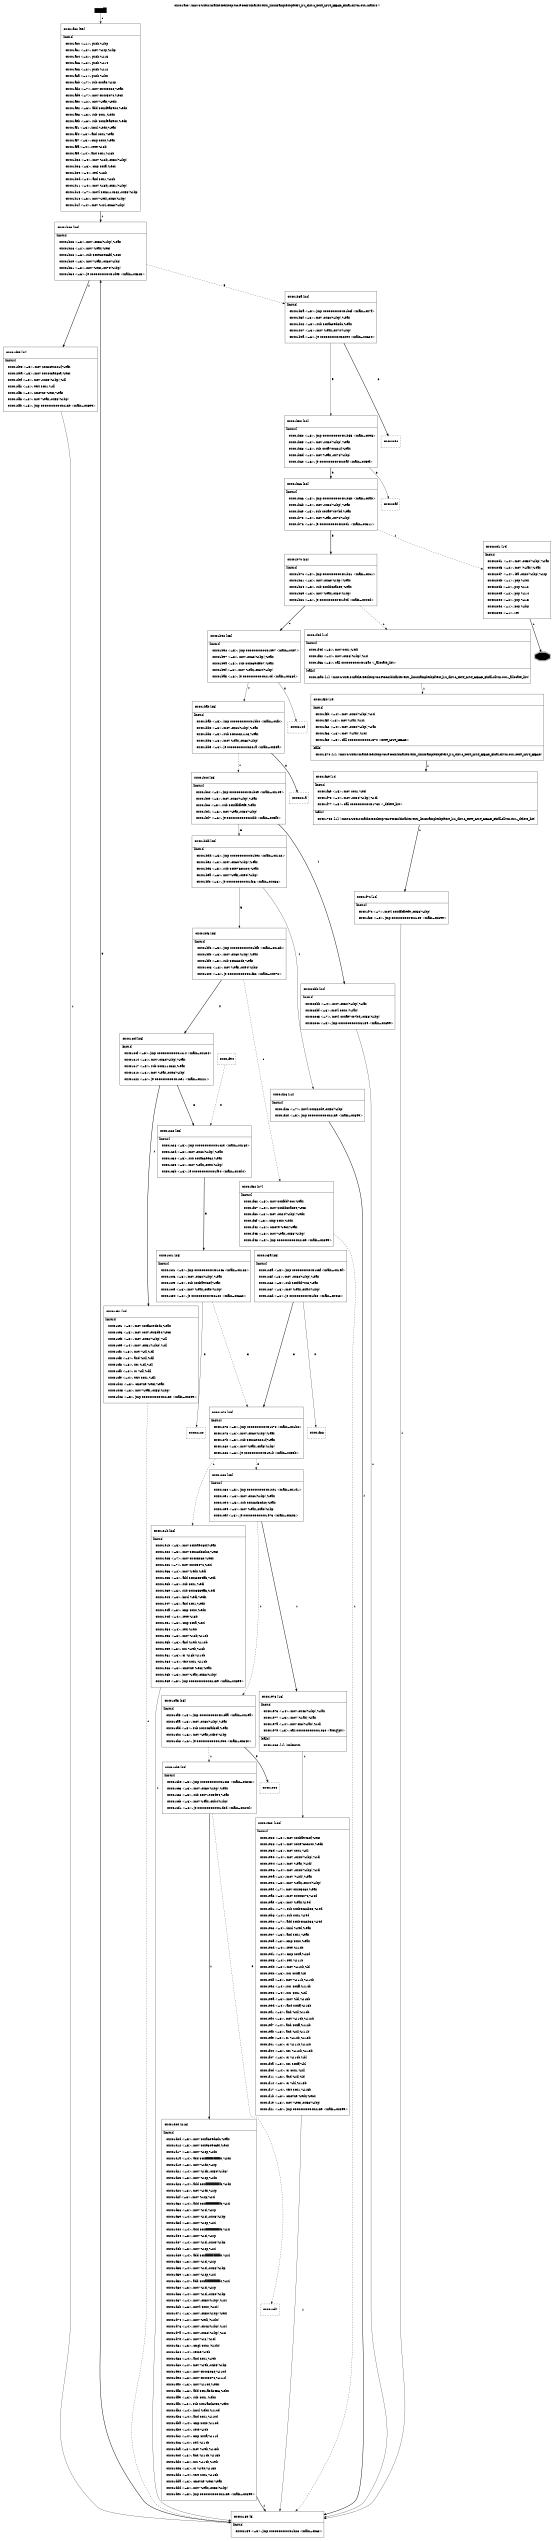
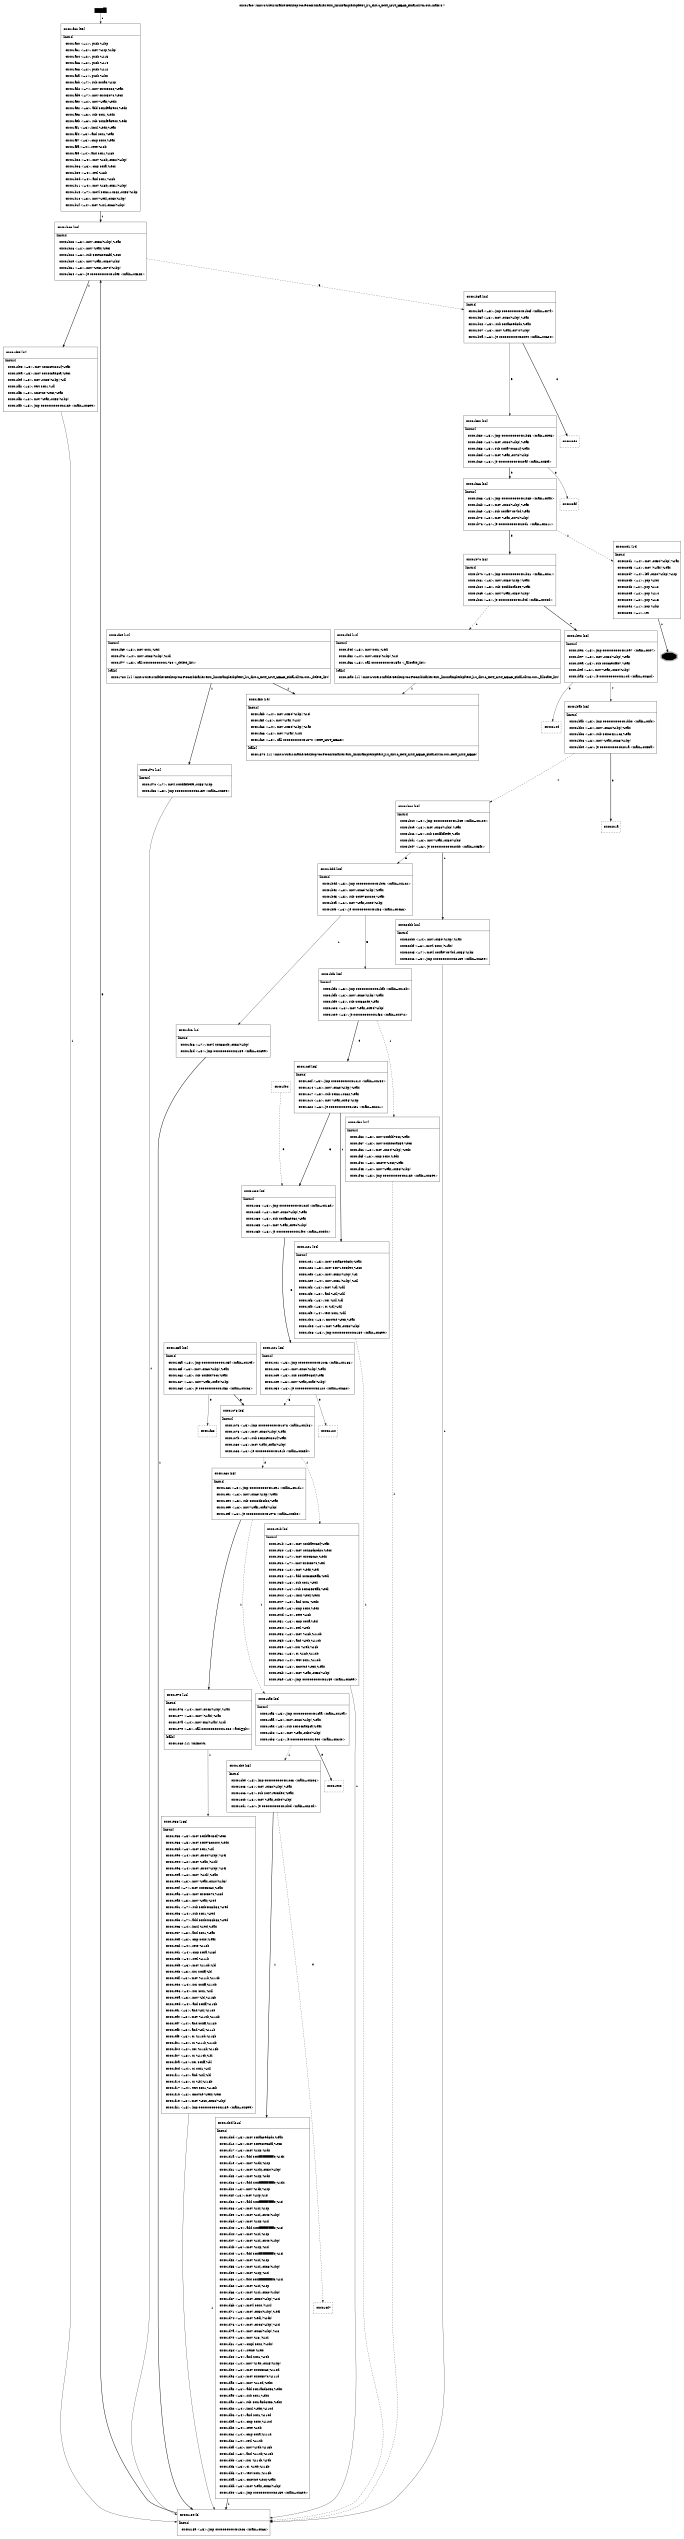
edge "0x401f5b [19]" -> "0x401f6e [14]": reversed
